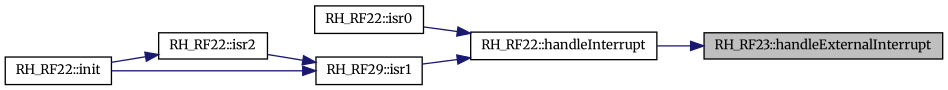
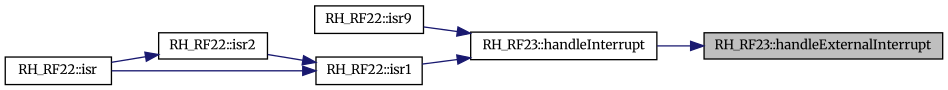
node "RH_RF22::isr0": label "RH_RF22::isr0" -> "RH_RF22::isr9"
node "RH_RF22::handleInterrupt": label "RH_RF22::handleInterrupt" -> "RH_RF23::handleInterrupt"
node "RH_RF22::init": label "RH_RF22::init" -> "RH_RF22::isr"
node "RH_RF29::isr1": label "RH_RF29::isr1" -> "RH_RF22::isr1"
